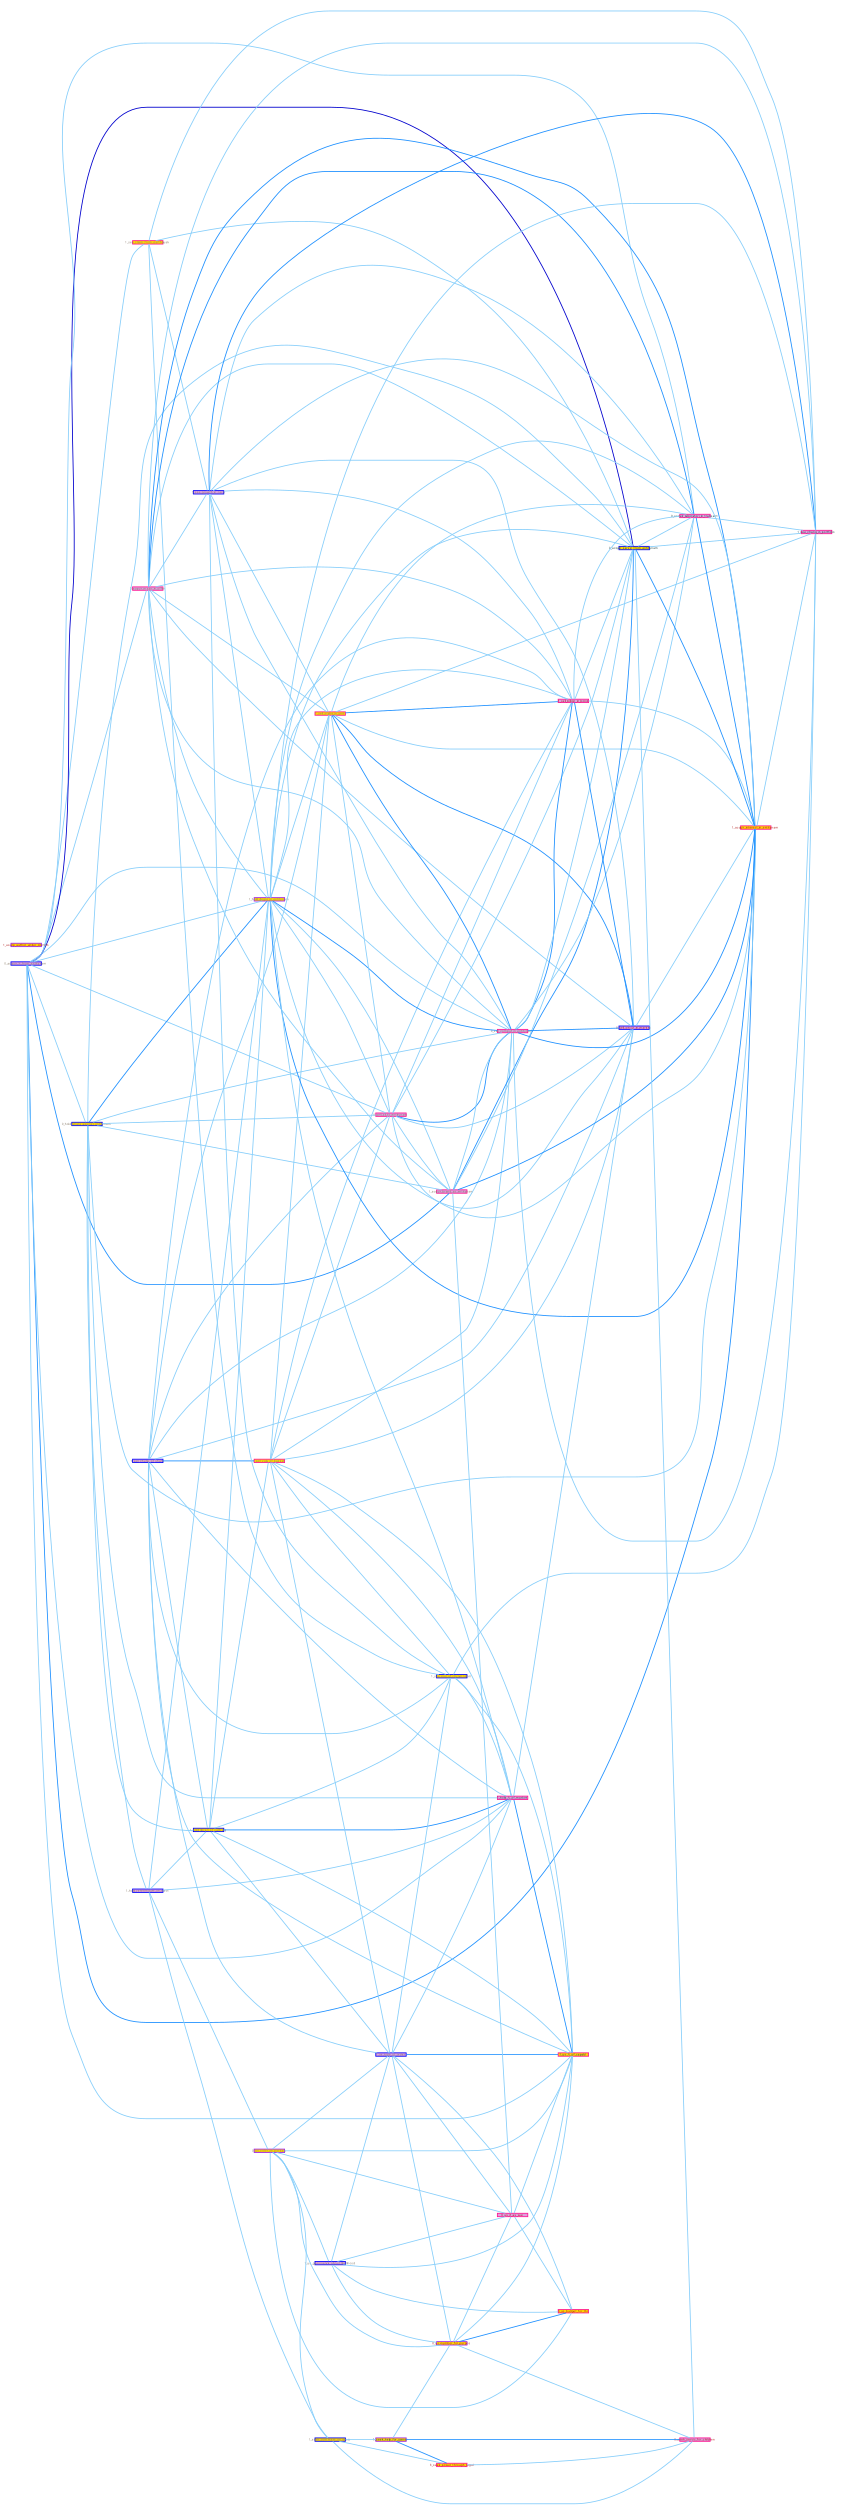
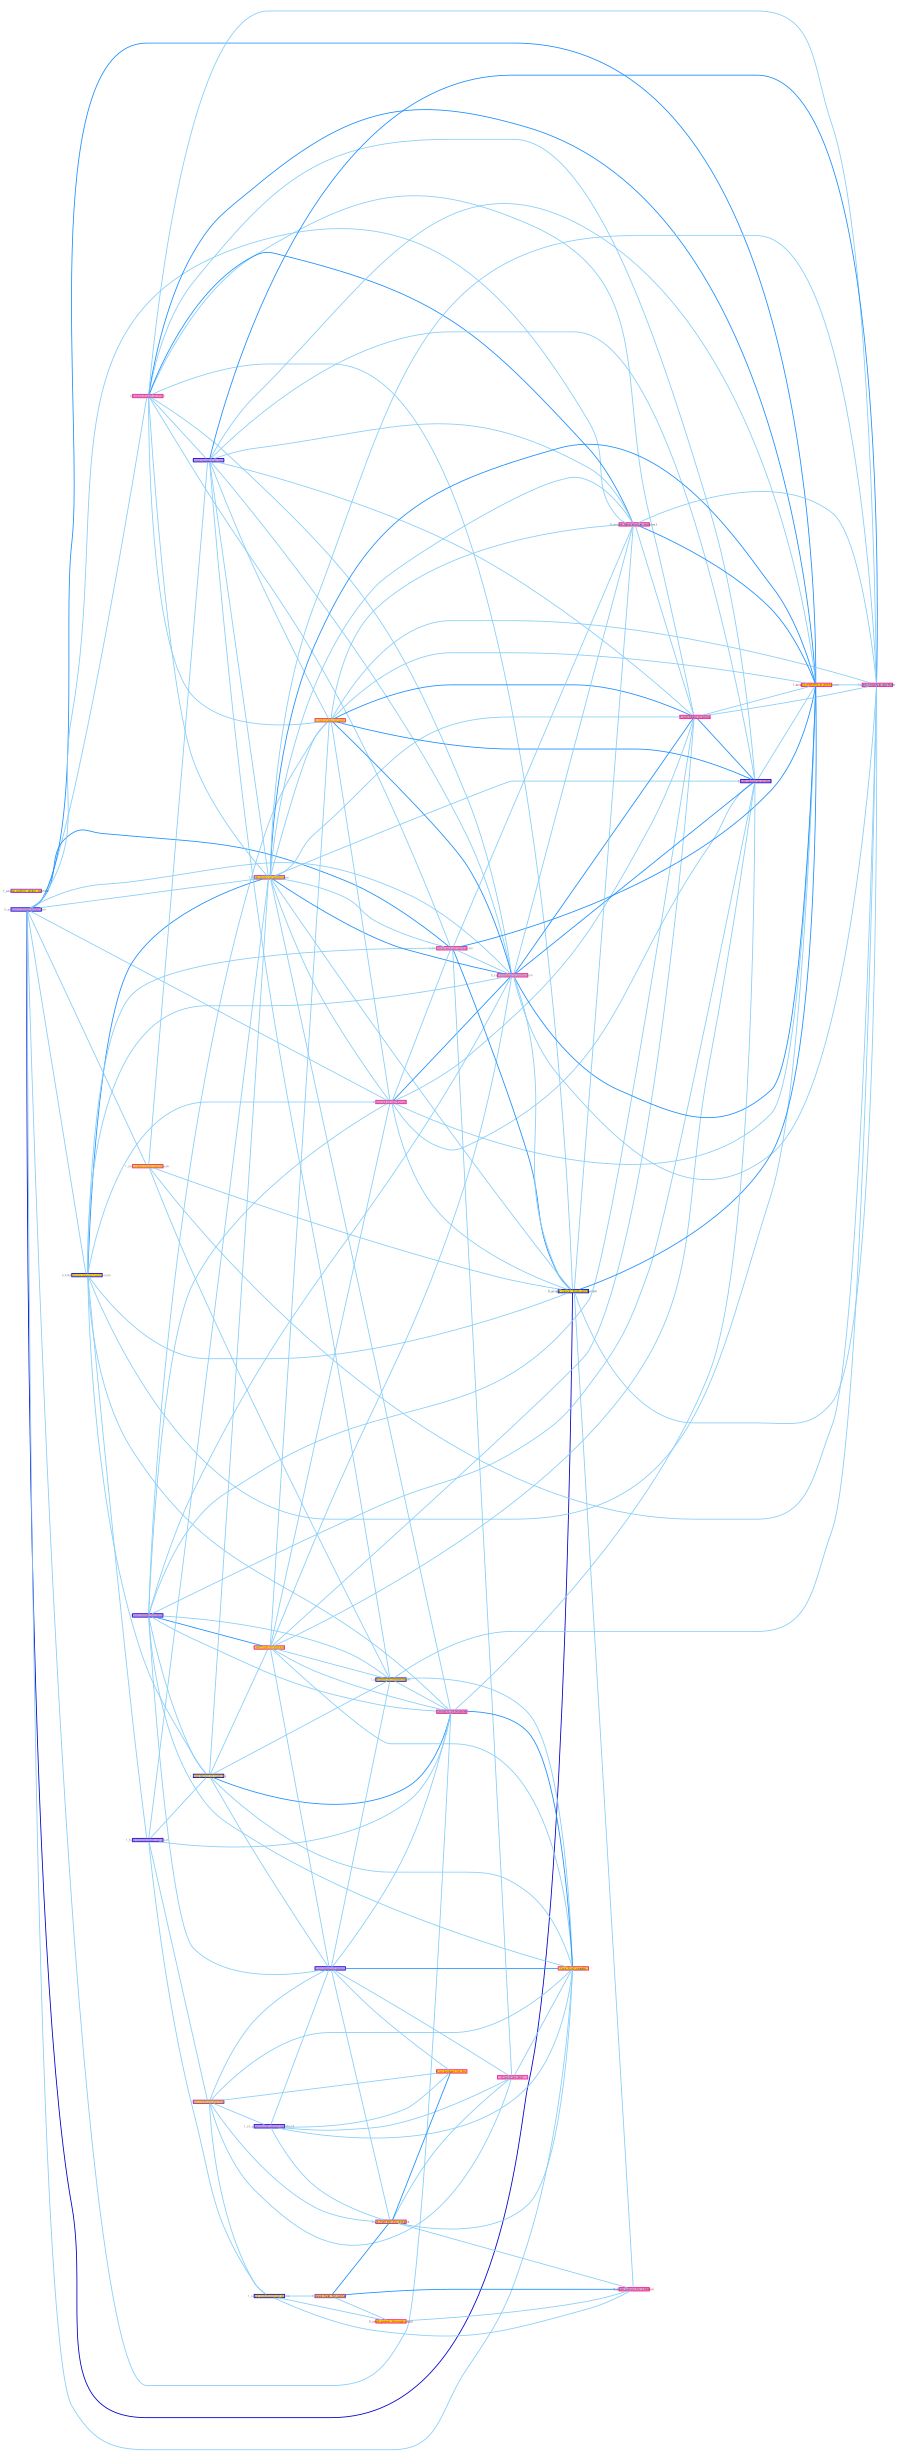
edge "0_acquir_servic_from_entitynam" -- "1_sell_billion_in_bond": now "1_see_chang_in_portfolio" -- "1_sell_billion_in_bond"
node "1_usurp_author_under_doctrin": fontcolor #b22222 -> #2f4f4f
edge "0_us_it_as_wai" -- "0_us_budget_for_thi": removed
edge "0_us_number_for_purpos" -- "1_seek_help_for_owner": color #87cefa -> #1e90ff
edge "1_seek_help_for_owner" -- "3_seek_power_through_regul": color #1e90ff -> #87cefa
